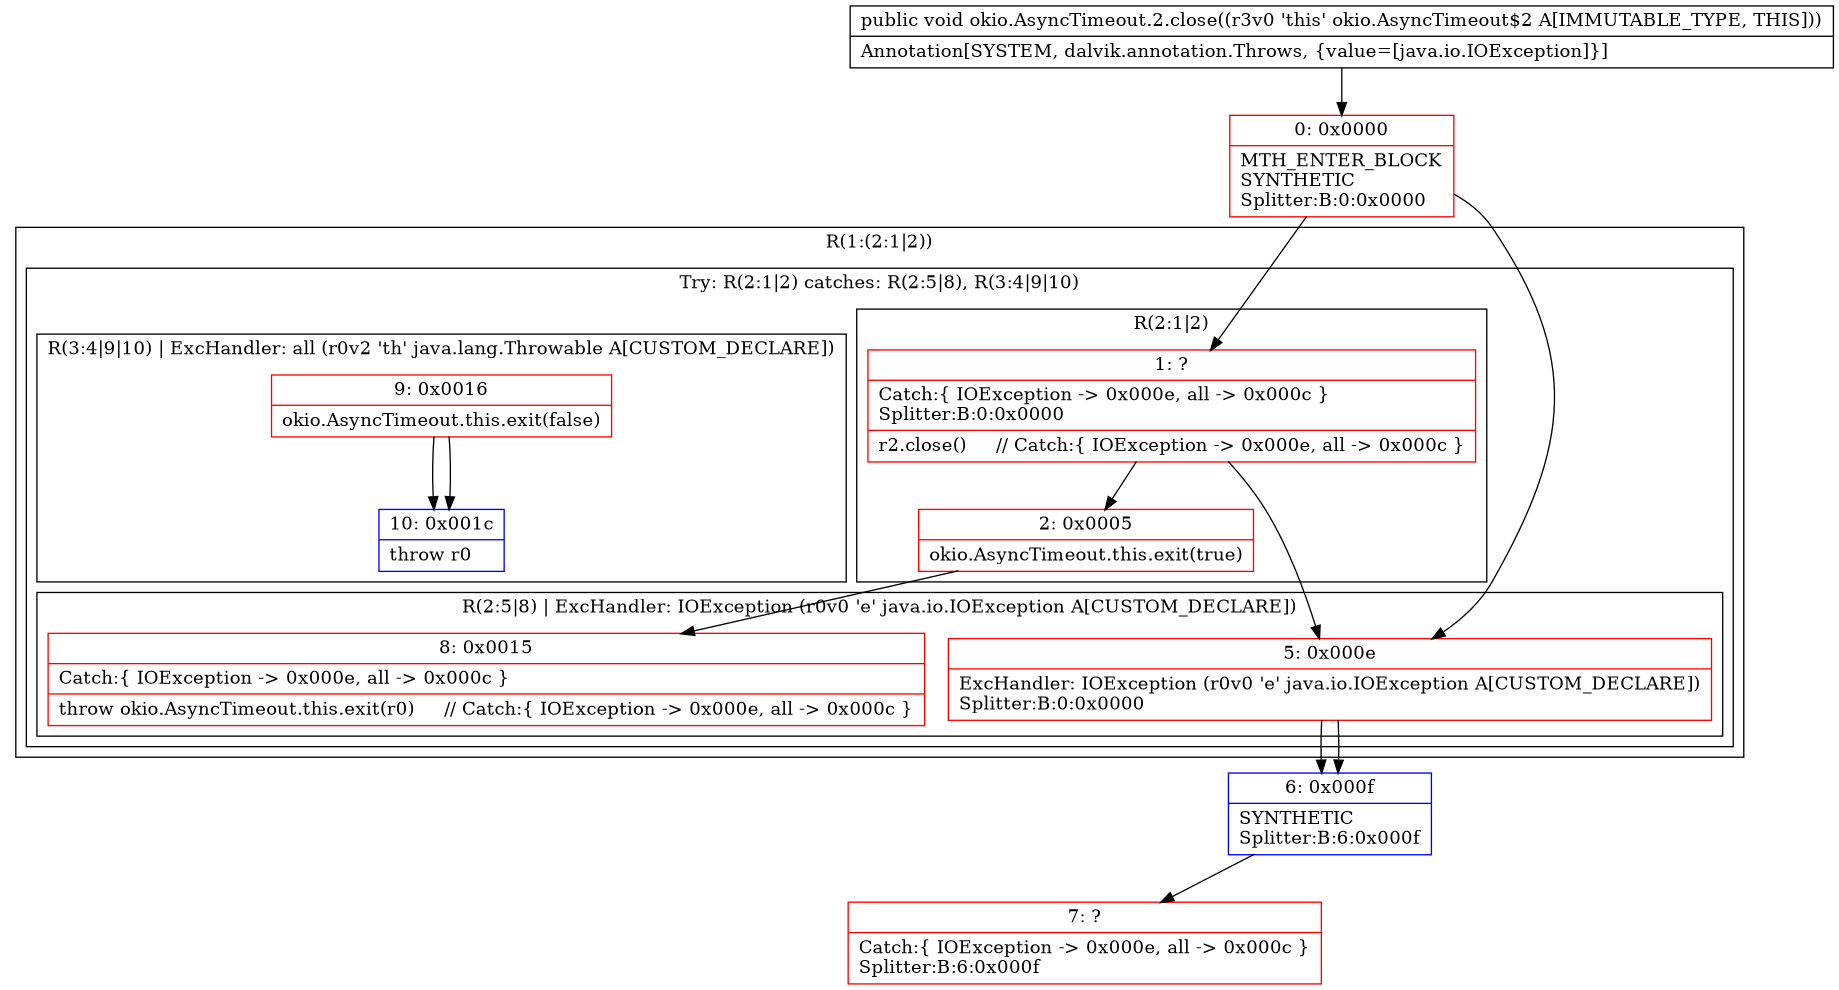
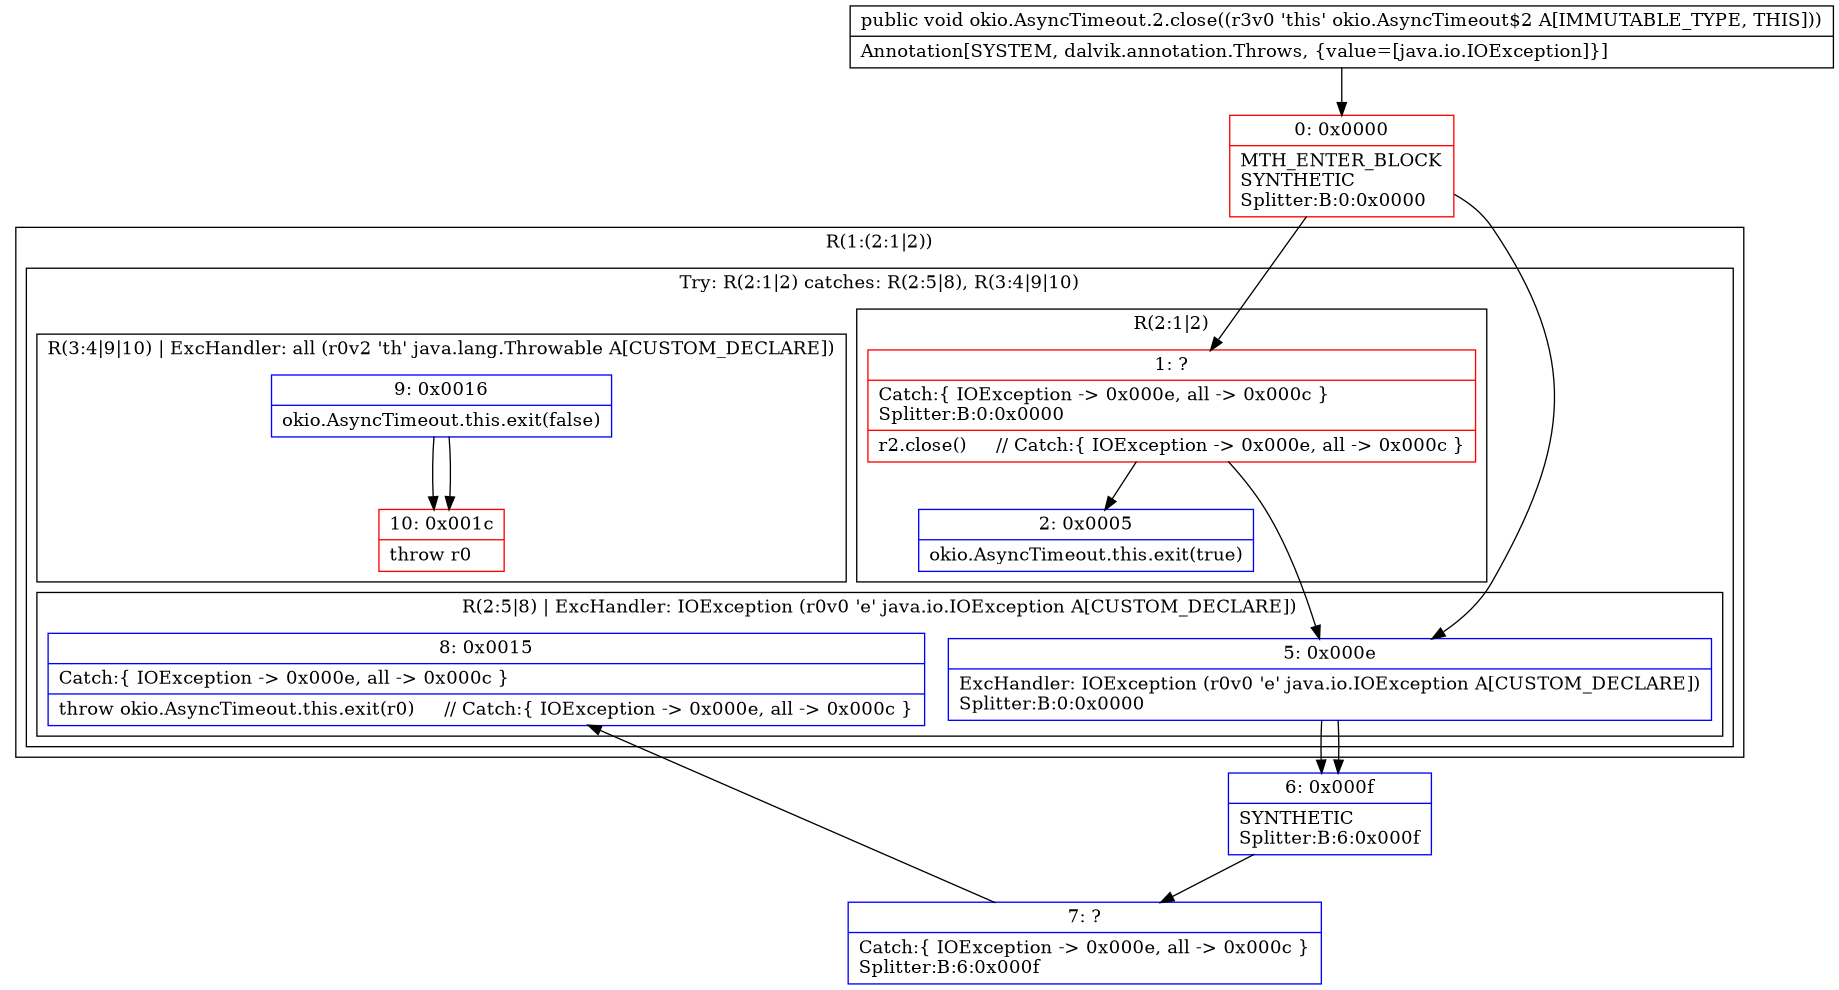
node "9: 0x0016": color red -> blue
node "10: 0x001c": color blue -> red
node "2: 0x0005": color red -> blue
edge "2: 0x0005" -> "8: 0x0015": now "7: ?" -> "8: 0x0015"
node "8: 0x0015": color red -> blue
node "5: 0x000e": color red -> blue
node "7: ?": color red -> blue
